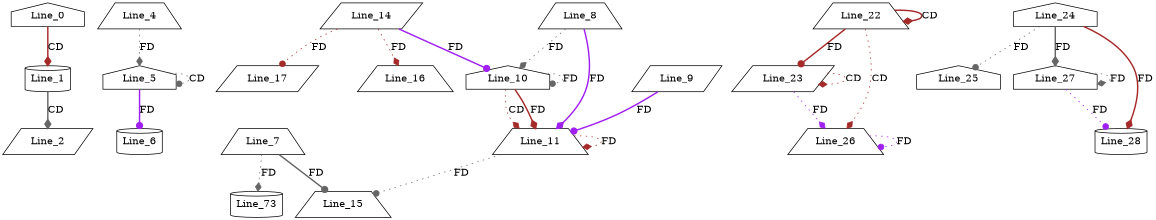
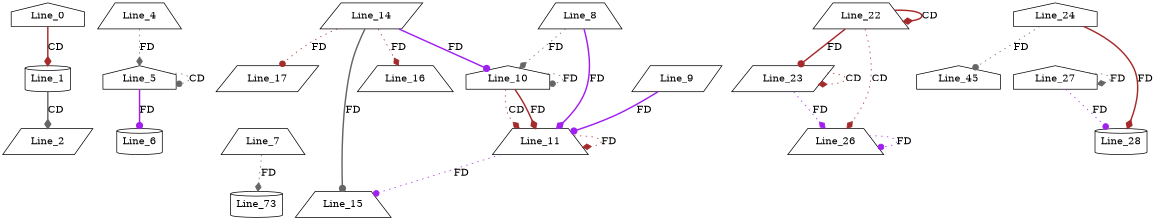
edge "Line_24" -> "Line_27": removed, label "FD"
node "Line_25": label "Line_25" -> "Line_45"
edge "Line_7" -> "Line_15": now "Line_14" -> "Line_15"
edge "Line_11" -> "Line_15": color gray40 -> purple
